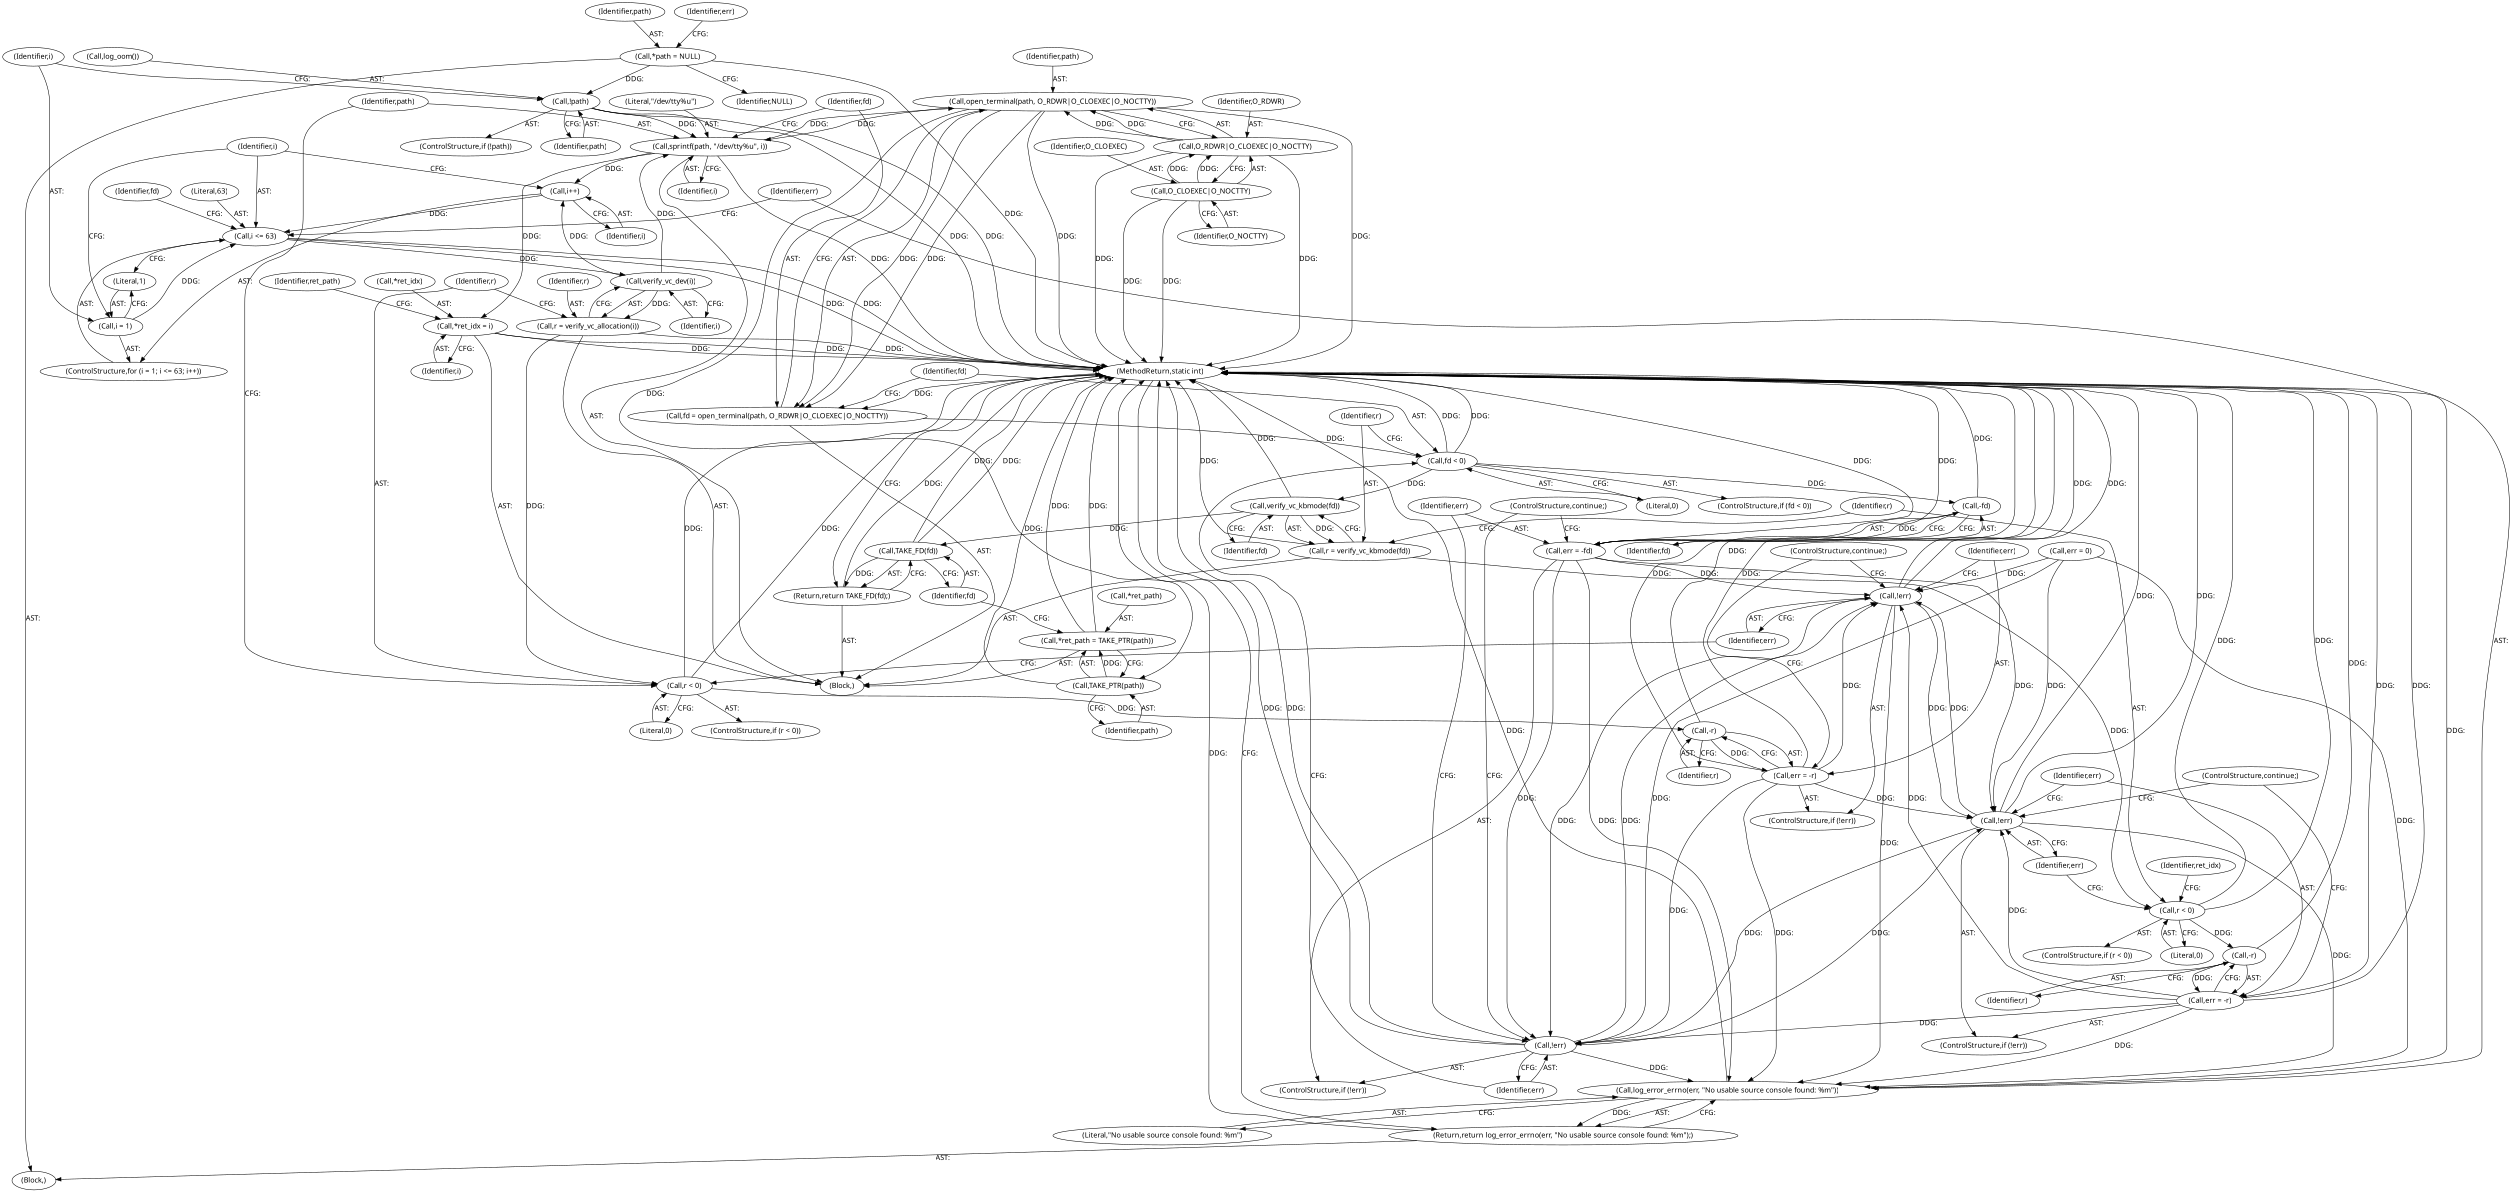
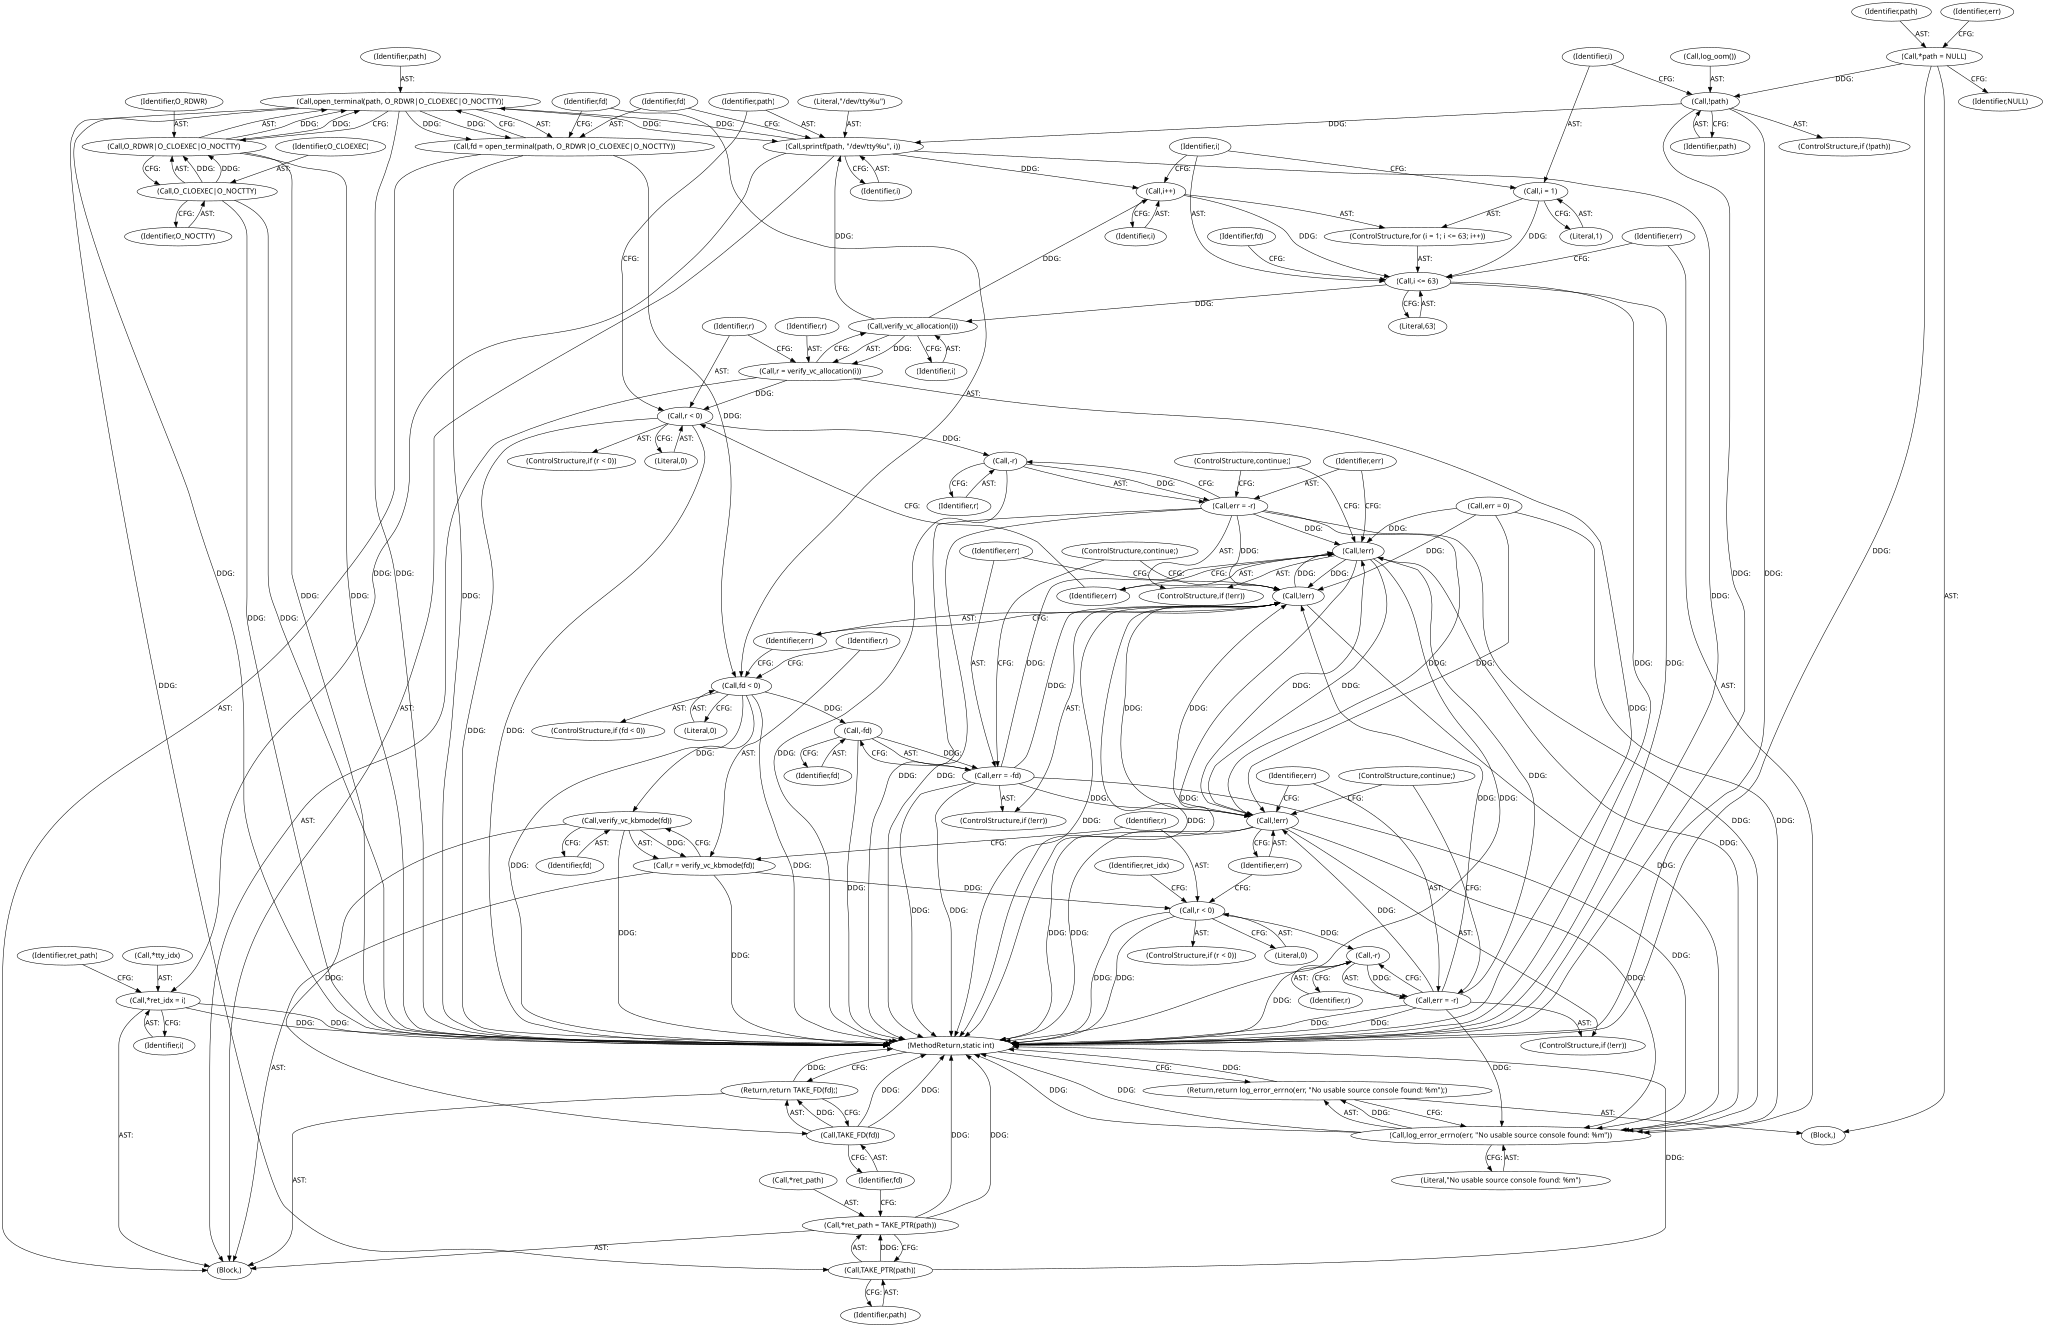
edge "(Call,i <= 63)" -> "(Literal,1)": now "(Call,i <= 63)" -> "(Literal,63)"
node "(Call,*ret_idx)": label "(Call,*ret_idx)" -> "(Call,*tty_idx)"
node "(Call,verify_vc_dev(i))": label "(Call,verify_vc_dev(i))" -> "(Call,verify_vc_allocation(i))"
edge "(MethodReturn,static int)" -> "(Call,fd = open_terminal(path, O_RDWR|O_CLOEXEC|O_NOCTTY))": reversed
